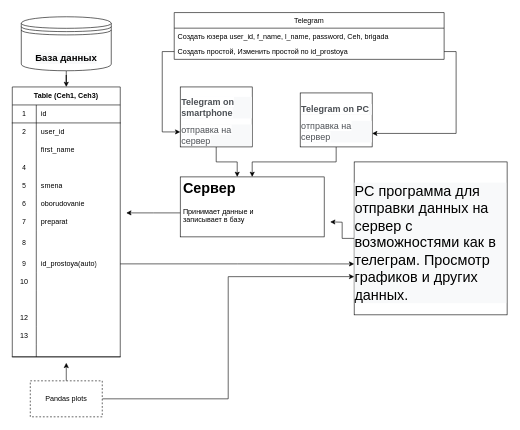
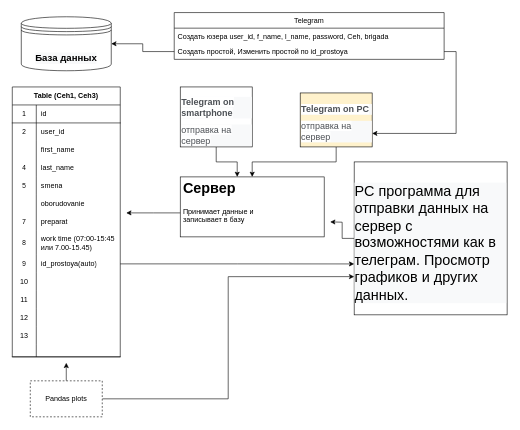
edge "База данных" -> "Table (Ceh1, Ceh3)": removed
node "Telegram on PC отправка на сервер": fillcolor #ffffff -> #fff2cc
edge "Создать простой, Изменить простой по id_prostoya" -> "Telegram on smartphoneотправка на сервер": now "Создать простой, Изменить простой по id_prostoya" -> "База данных"
node "last_name": added
node "6": removed
node "work time (07:00-15:45 или 7.00-15.45)": added
node "11": added
